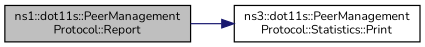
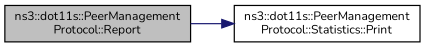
node "ns1::dot11s::PeerManagement Protocol::Report": label "ns1::dot11s::PeerManagement Protocol::Report" -> "ns3::dot11s::PeerManagement Protocol::Report"
